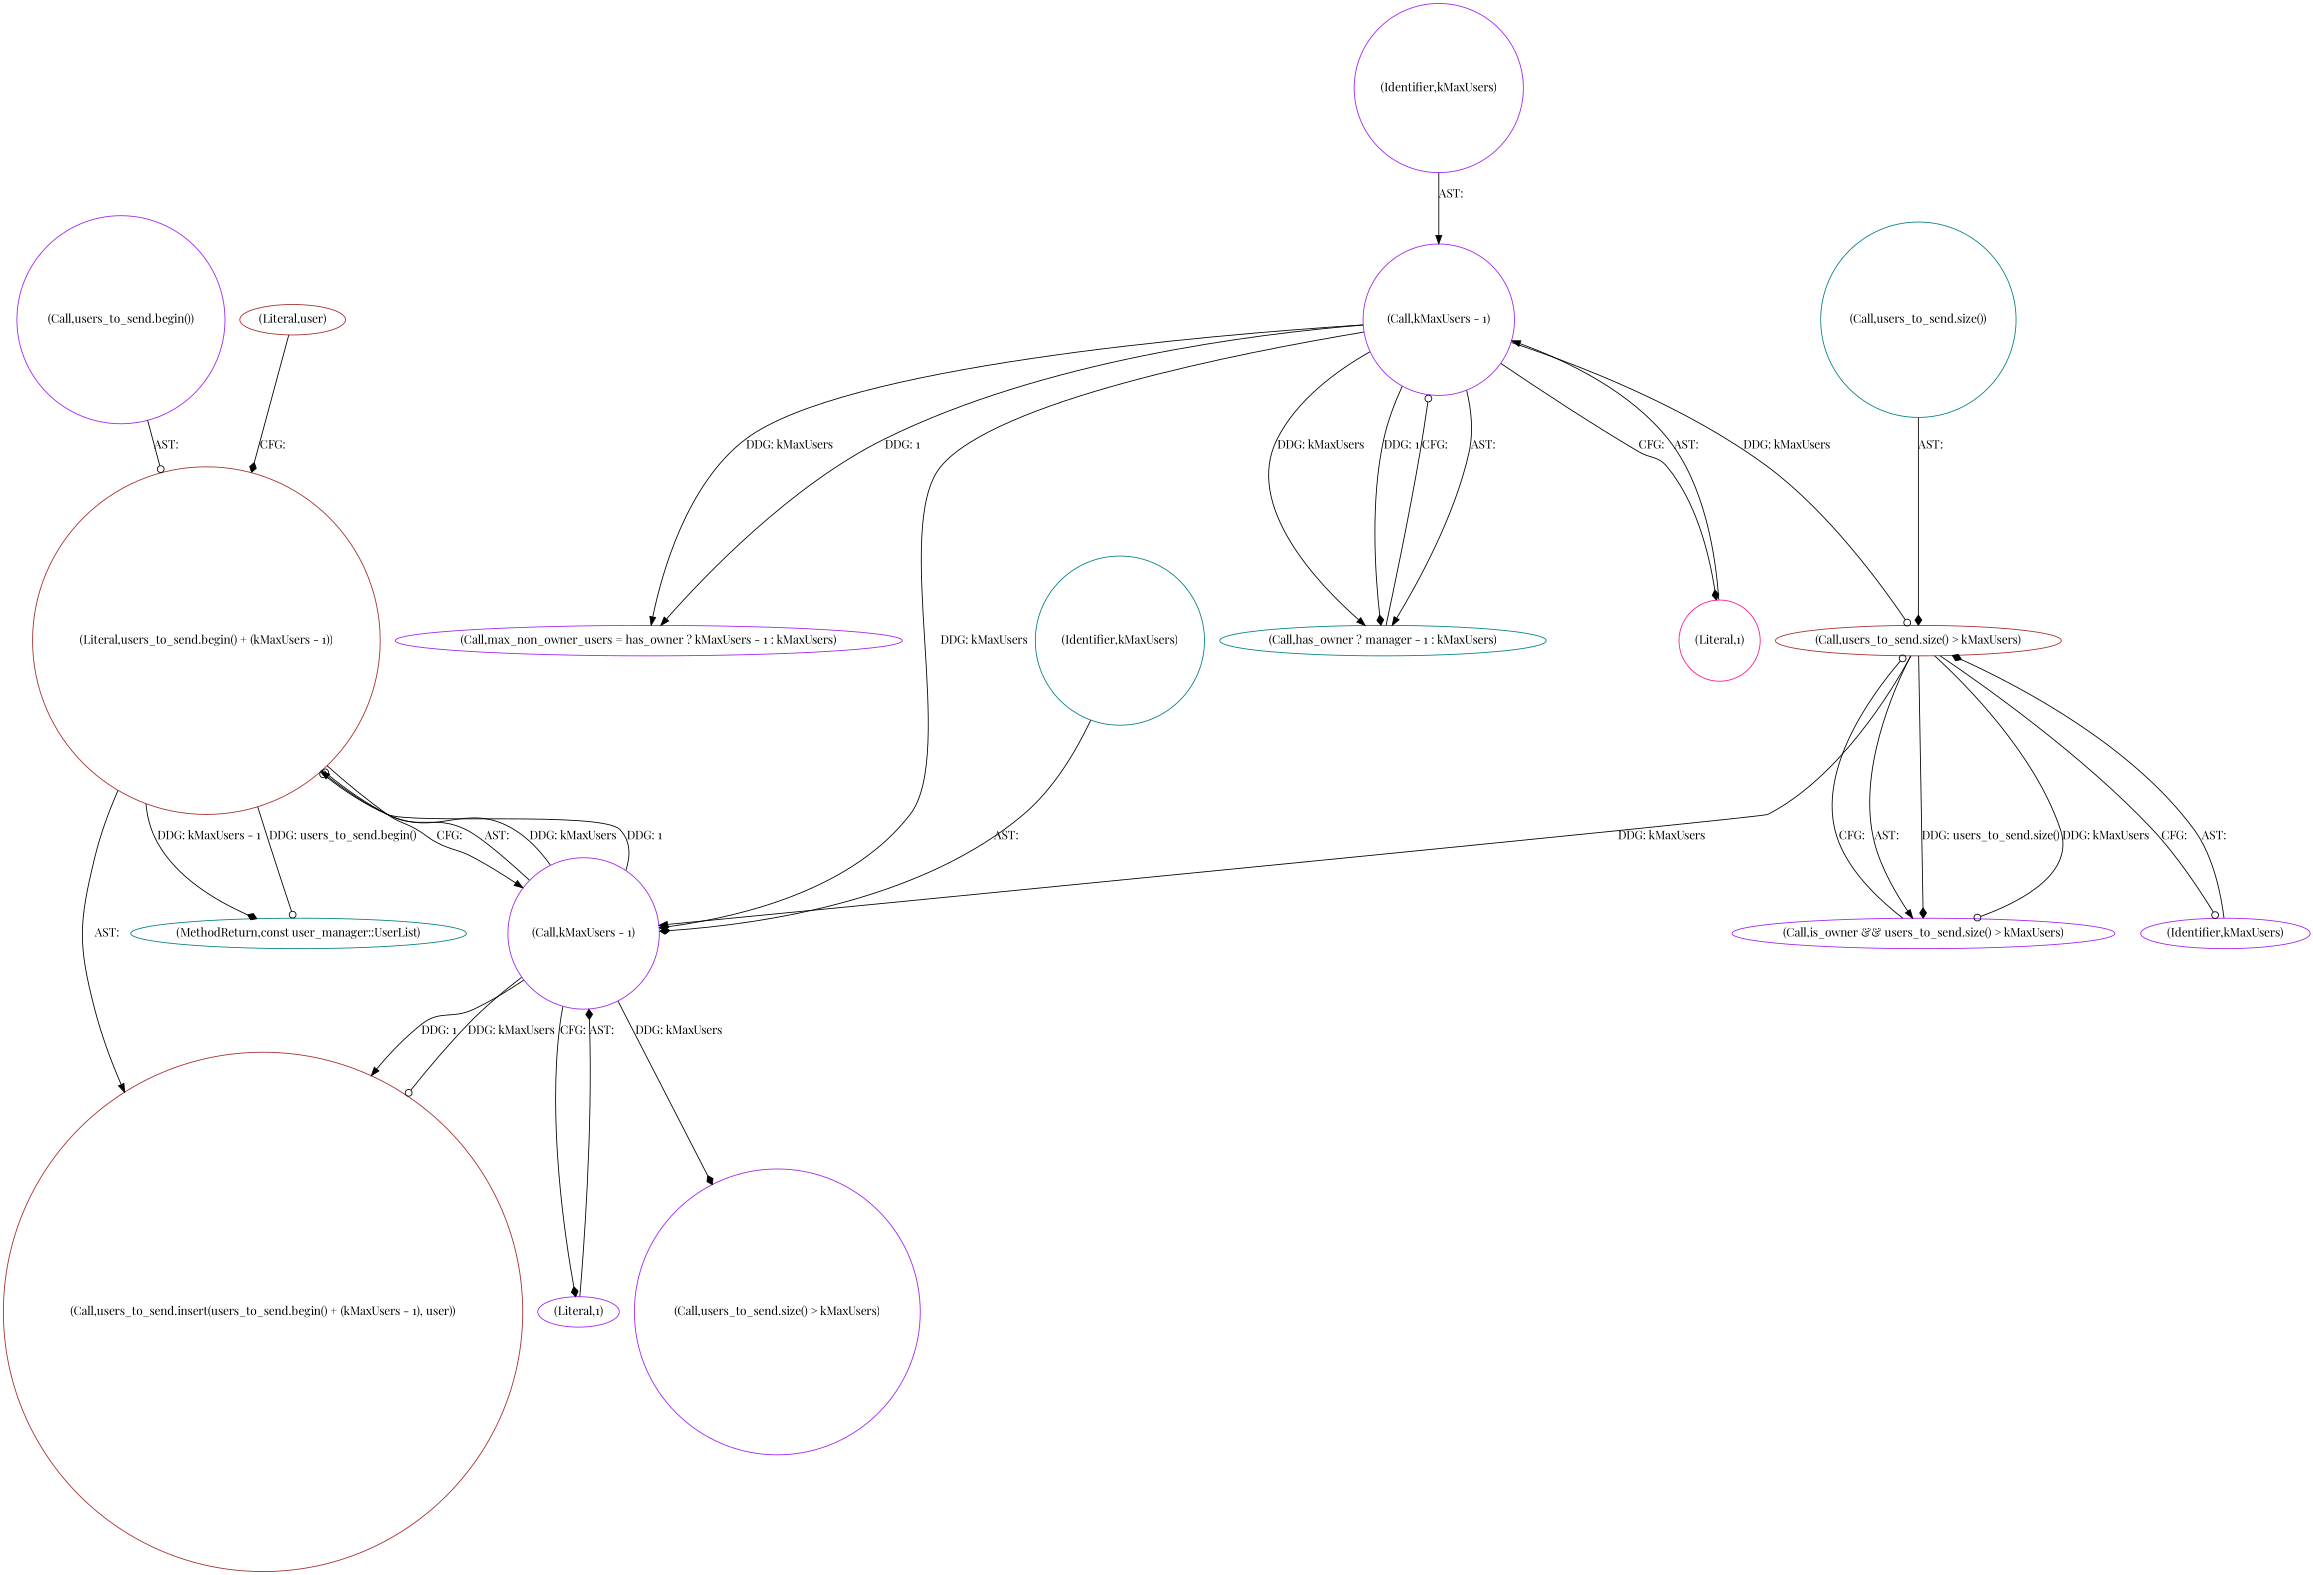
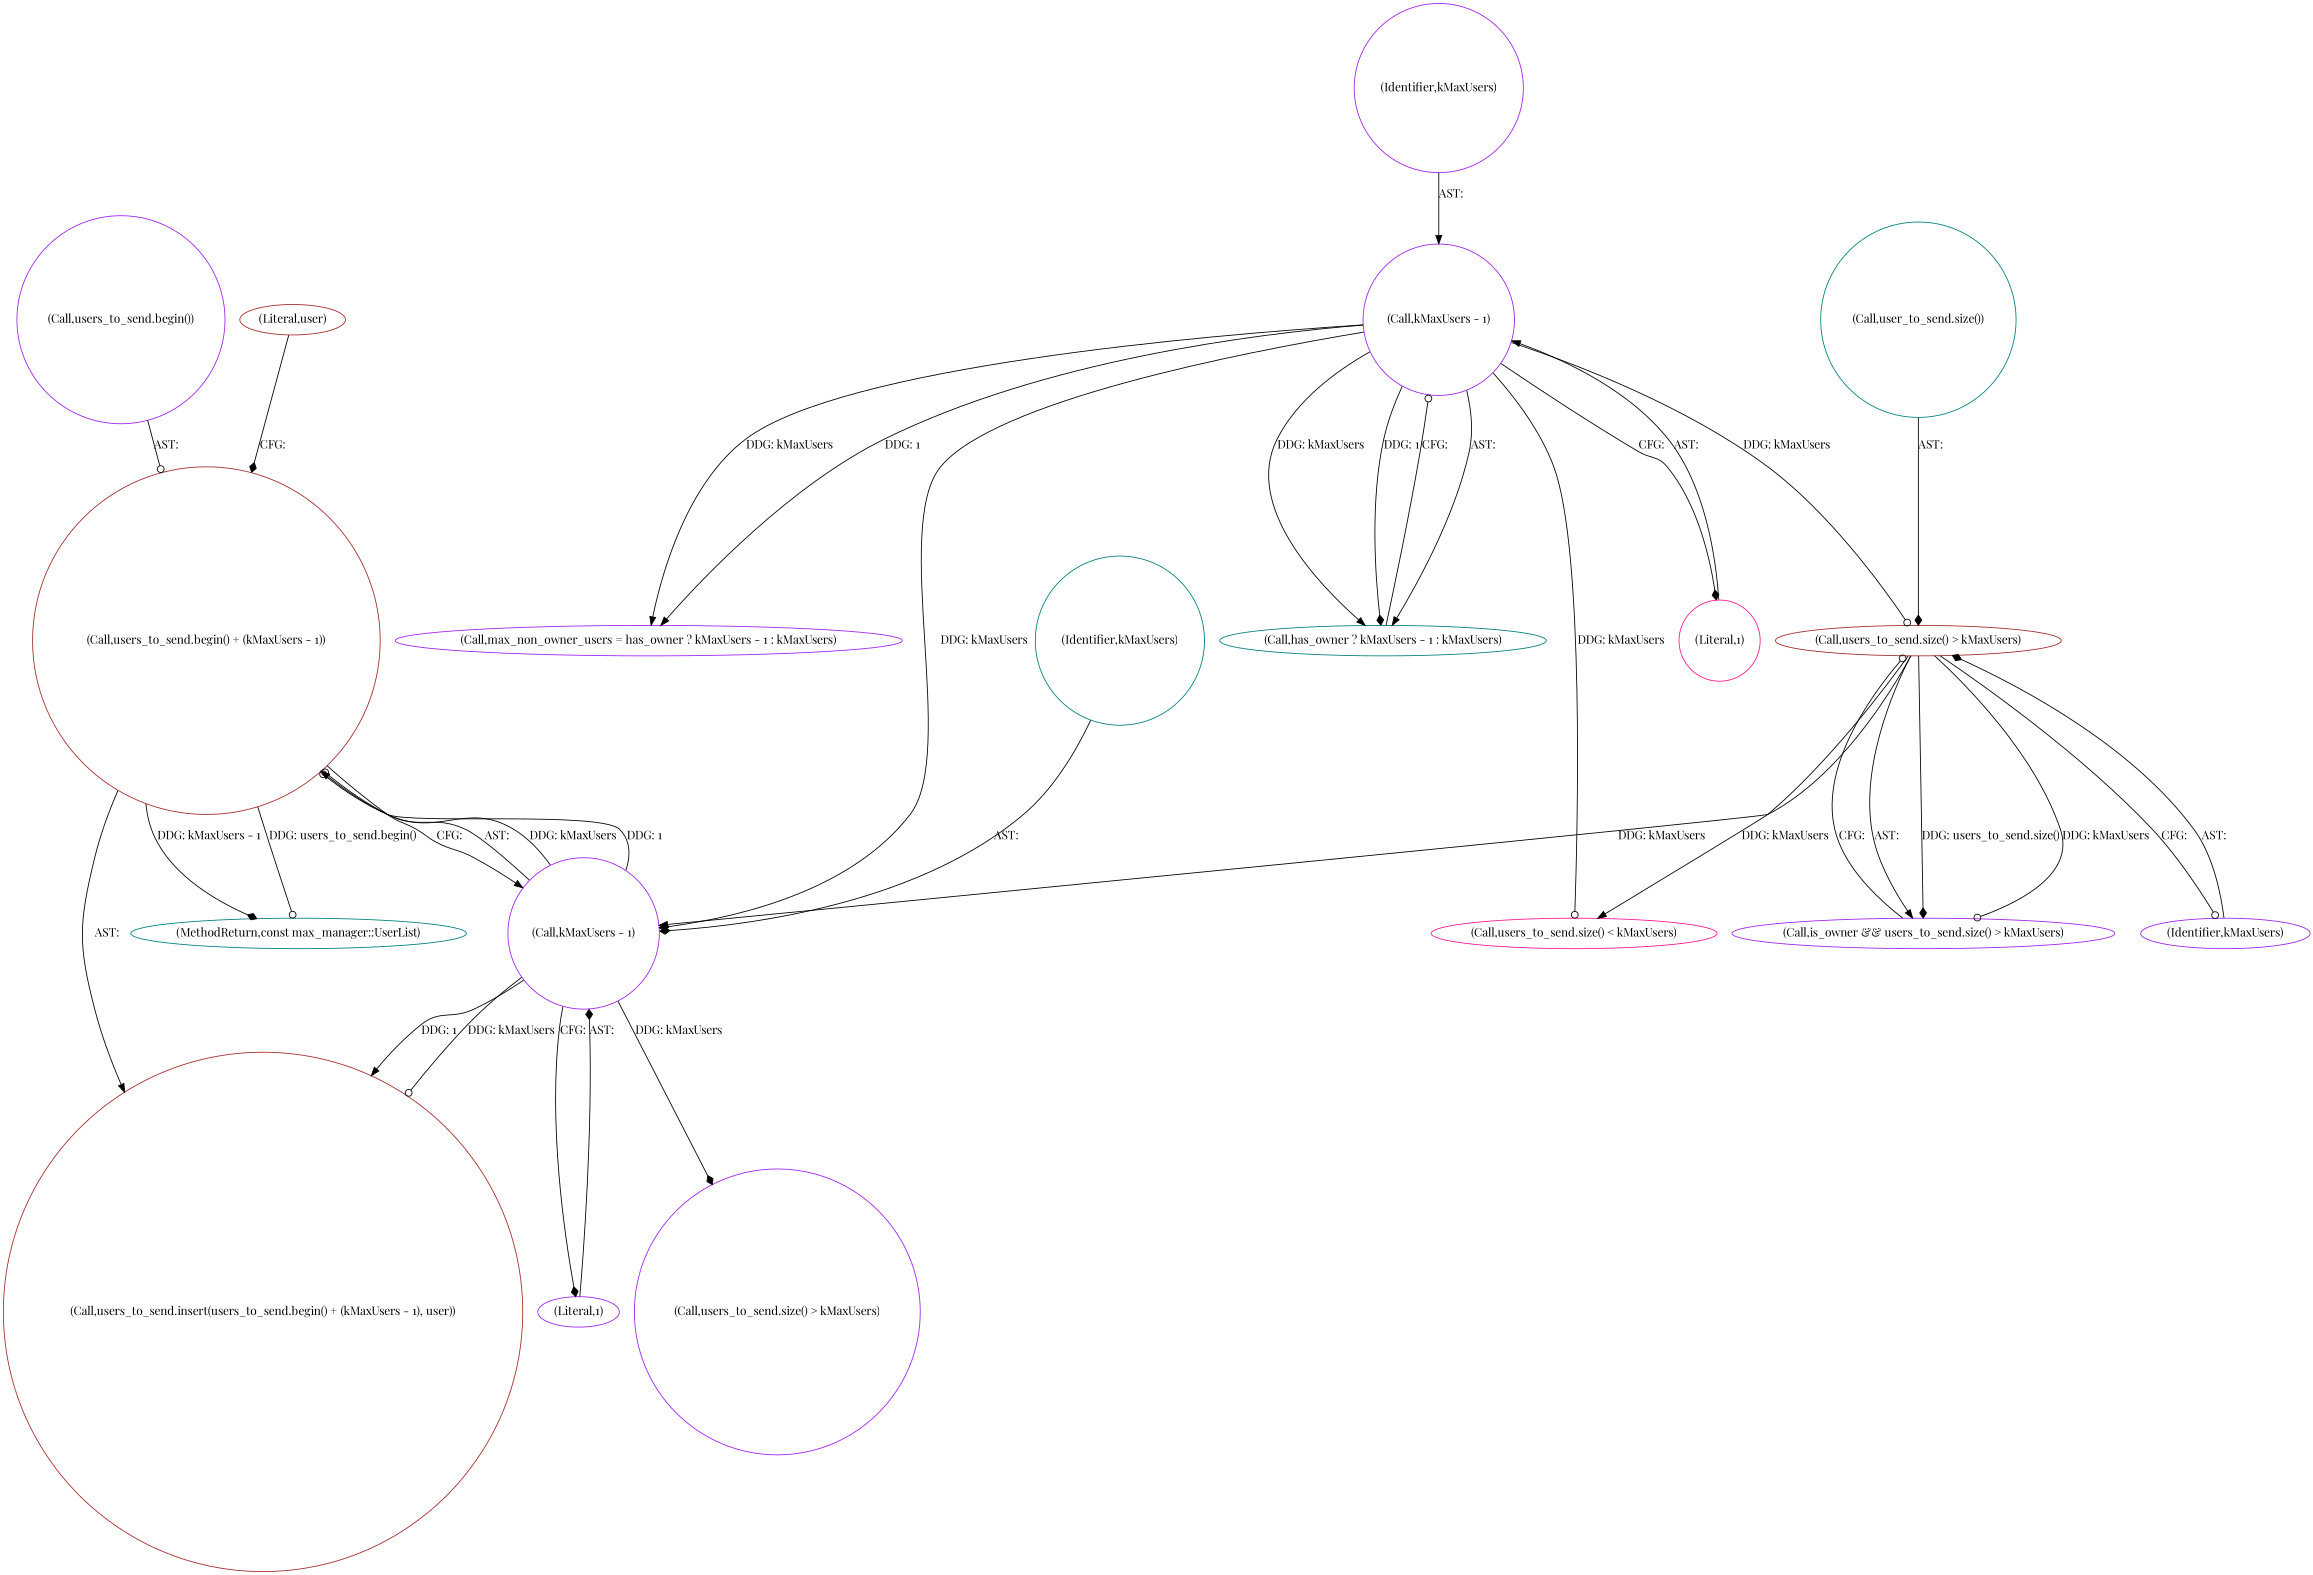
node "(Call,users_to_send.size())": label "(Call,users_to_send.size())" -> "(Call,user_to_send.size())"
node "(Literal,users_to_send.begin() + (kMaxUsers - 1))": label "(Literal,users_to_send.begin() + (kMaxUsers - 1))" -> "(Call,users_to_send.begin() + (kMaxUsers - 1))"
node "(Call,has_owner ? manager - 1 : kMaxUsers)": label "(Call,has_owner ? manager - 1 : kMaxUsers)" -> "(Call,has_owner ? kMaxUsers - 1 : kMaxUsers)"
node "(MethodReturn,const user_manager::UserList)": label "(MethodReturn,const user_manager::UserList)" -> "(MethodReturn,const max_manager::UserList)"
node "(Call,users_to_send.size() < kMaxUsers)": added
